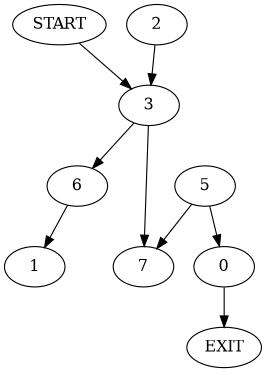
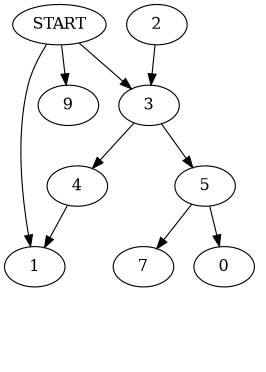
node "9": added
edge "START" -> "1": added
edge "3" -> "7": now "3" -> "5"
node "6": label "6" -> "4"
node "EXIT": removed
